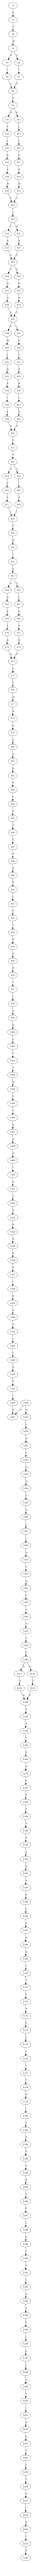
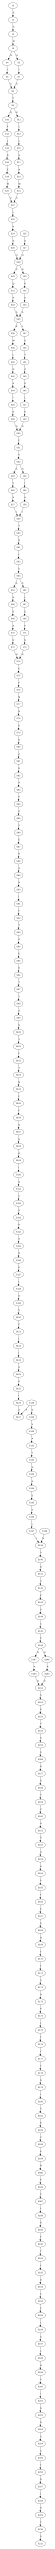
edge "S23" -> "S25": removed, label "R"
edge "S137" -> "S138": now "S137" -> "S139"
